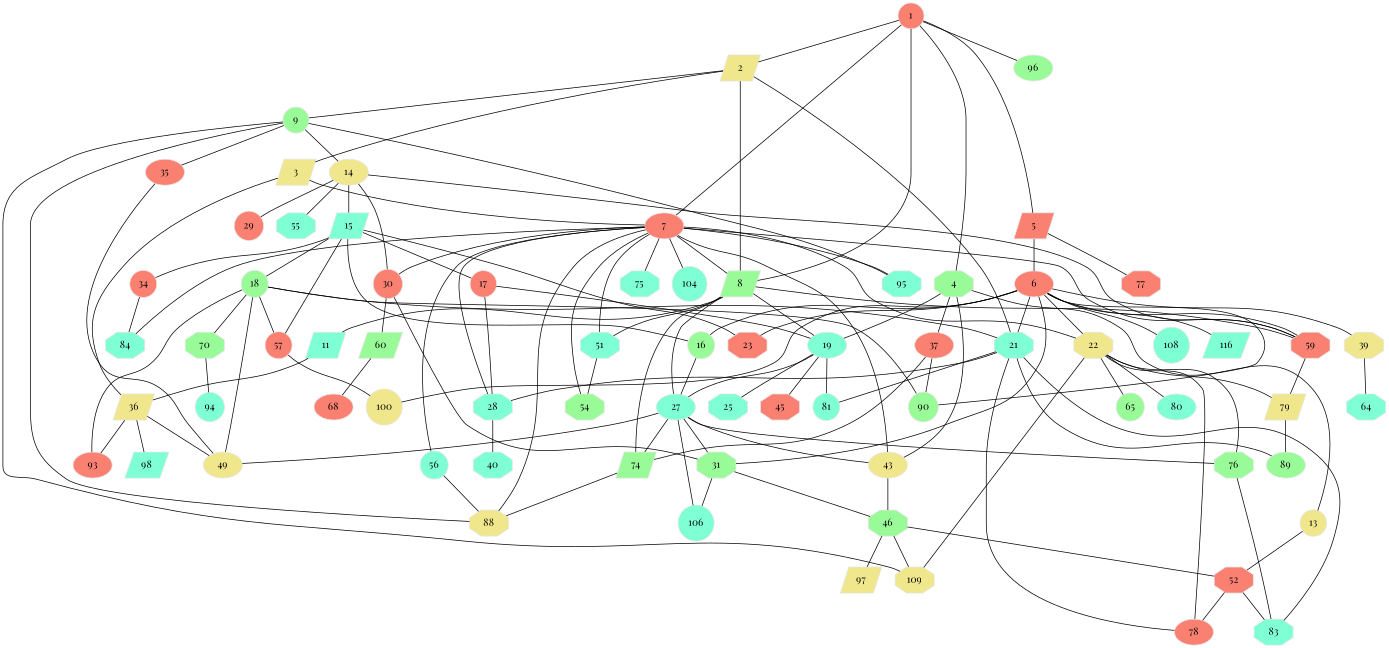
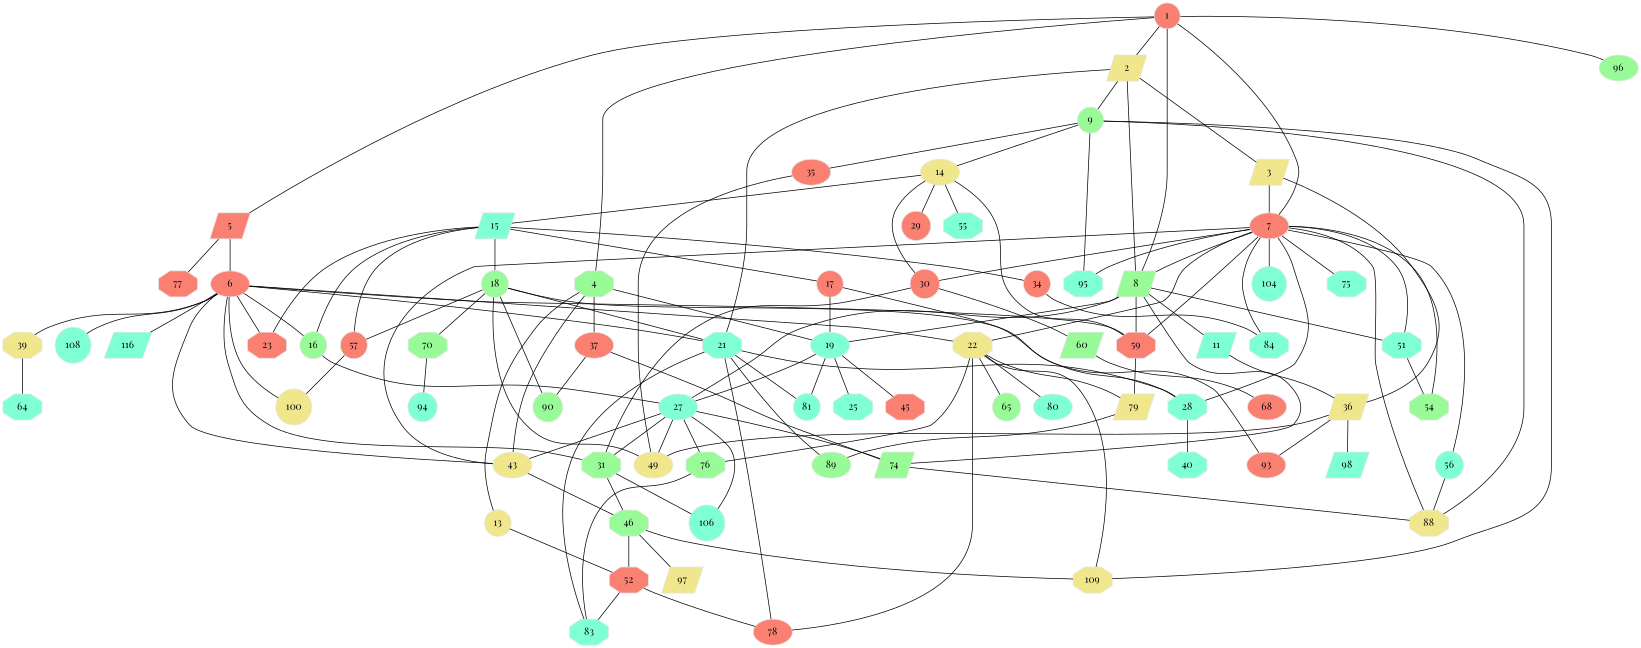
edge "6" -- "90": now "6" -- "43"
